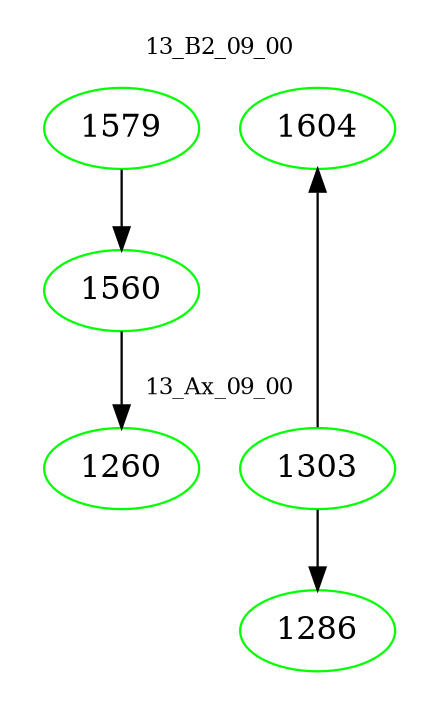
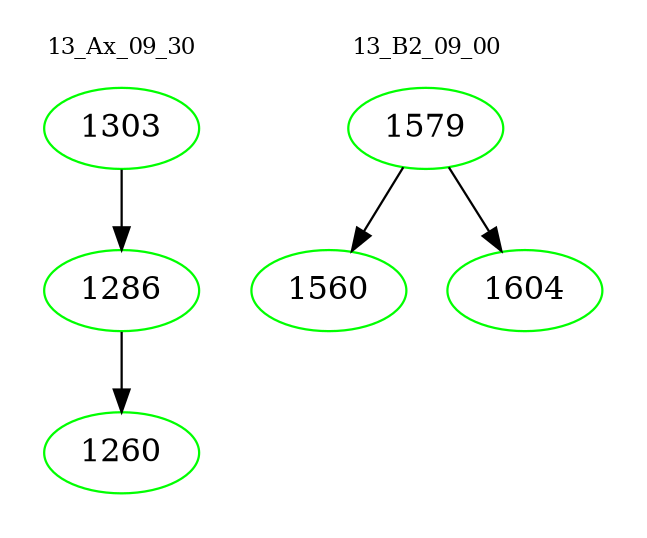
edge "1303" -> "1604": now "1579" -> "1604"
edge "1560" -> "1260": now "1286" -> "1260"
cluster "13_Ax_09_00": label "13_Ax_09_00" -> "13_Ax_09_30"
